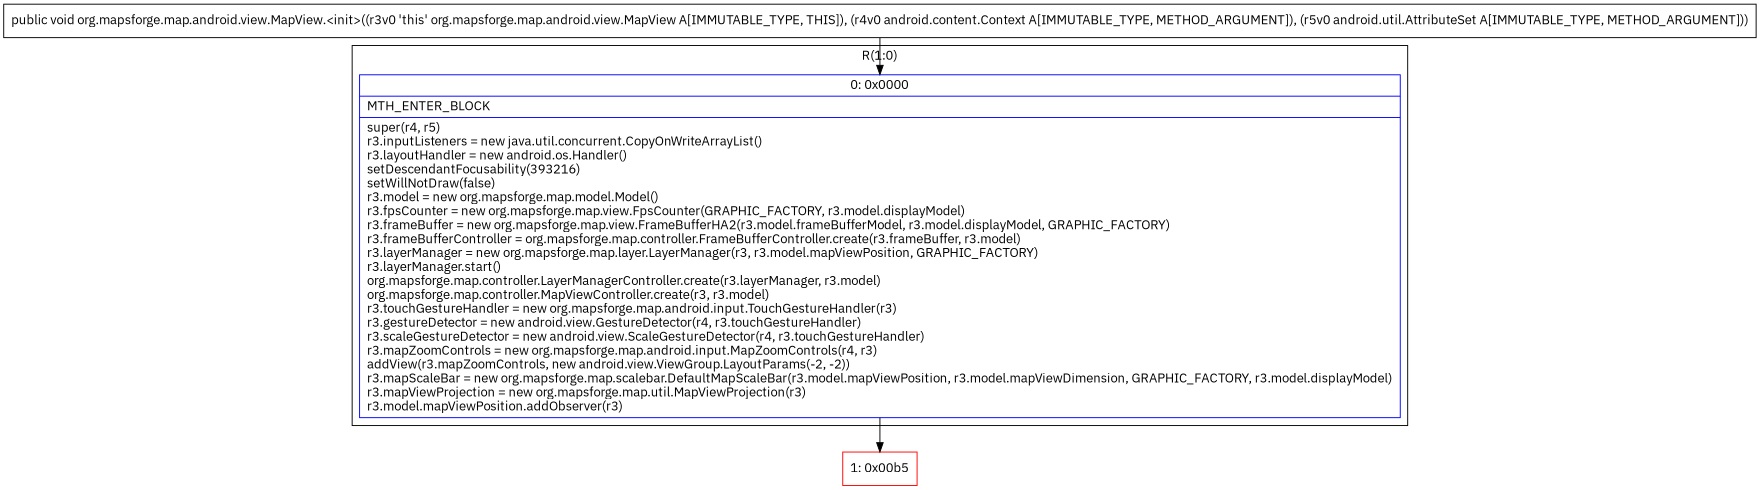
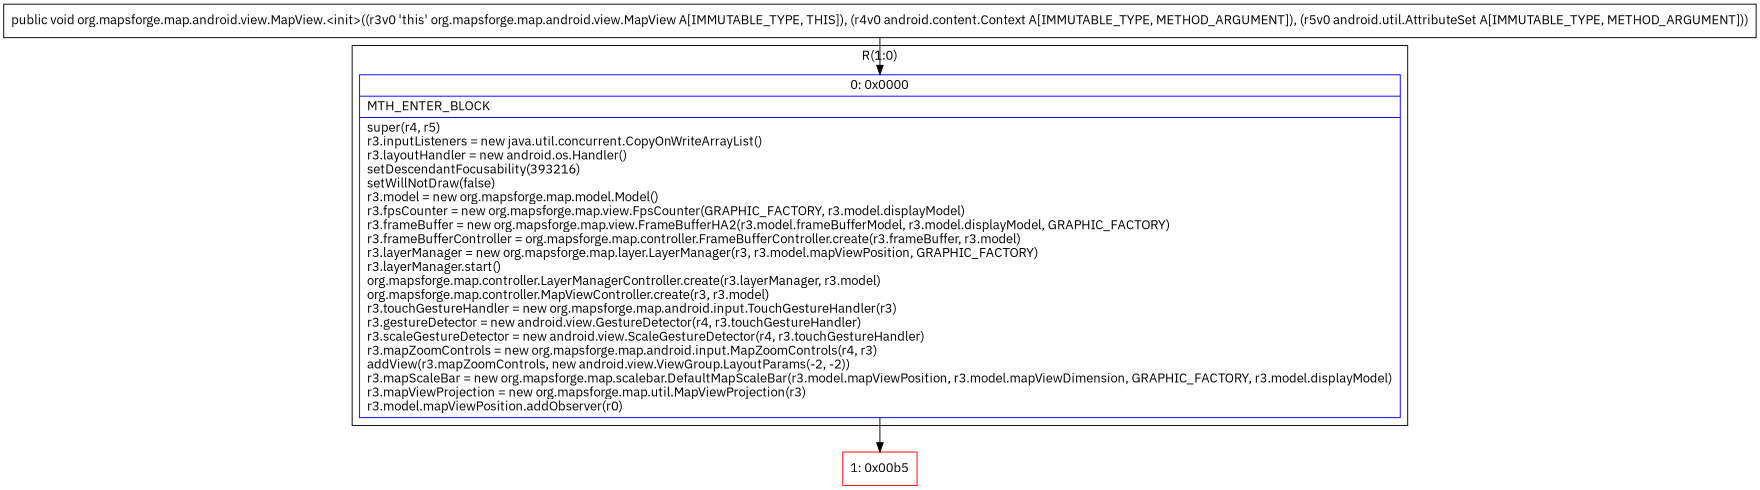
node "0: 0x0000": text "r3.model.mapViewPosition.addObserver(r3)" -> "r3.model.mapViewPosition.addObserver(r0)"
